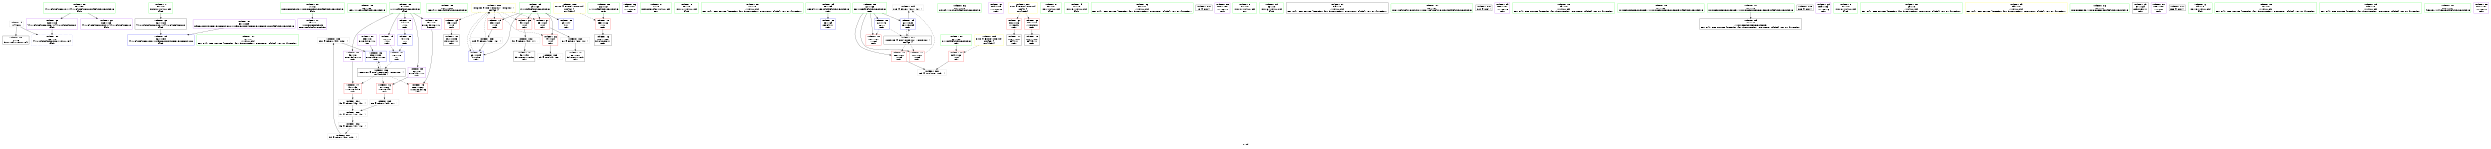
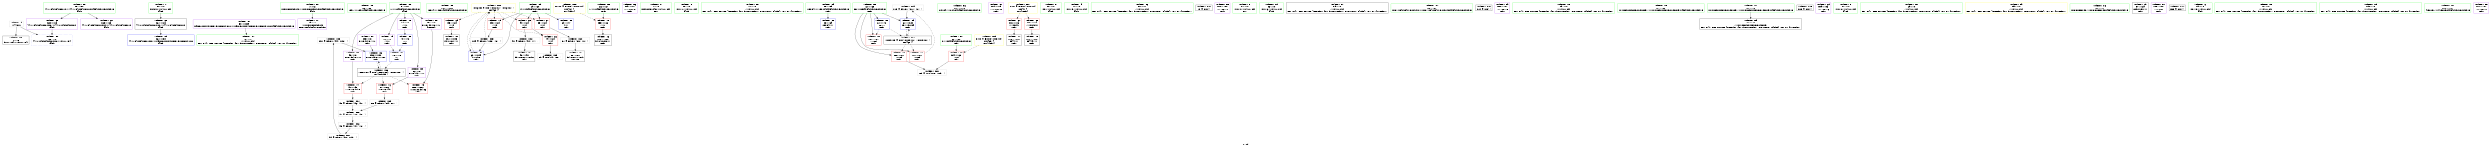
edge "NodeID: 89" -> "NodeID: 119": reversed
edge "NodeID: 30" -> "NodeID: 66": now "NodeID: 68" -> "NodeID: 66"
edge "NodeID: 37" -> "NodeID: 80": now "NodeID: 37" -> "NodeID: 14"
node "NodeID: 52": text "var" -> "main"
node "NodeID: 41": text "main" -> "source"
